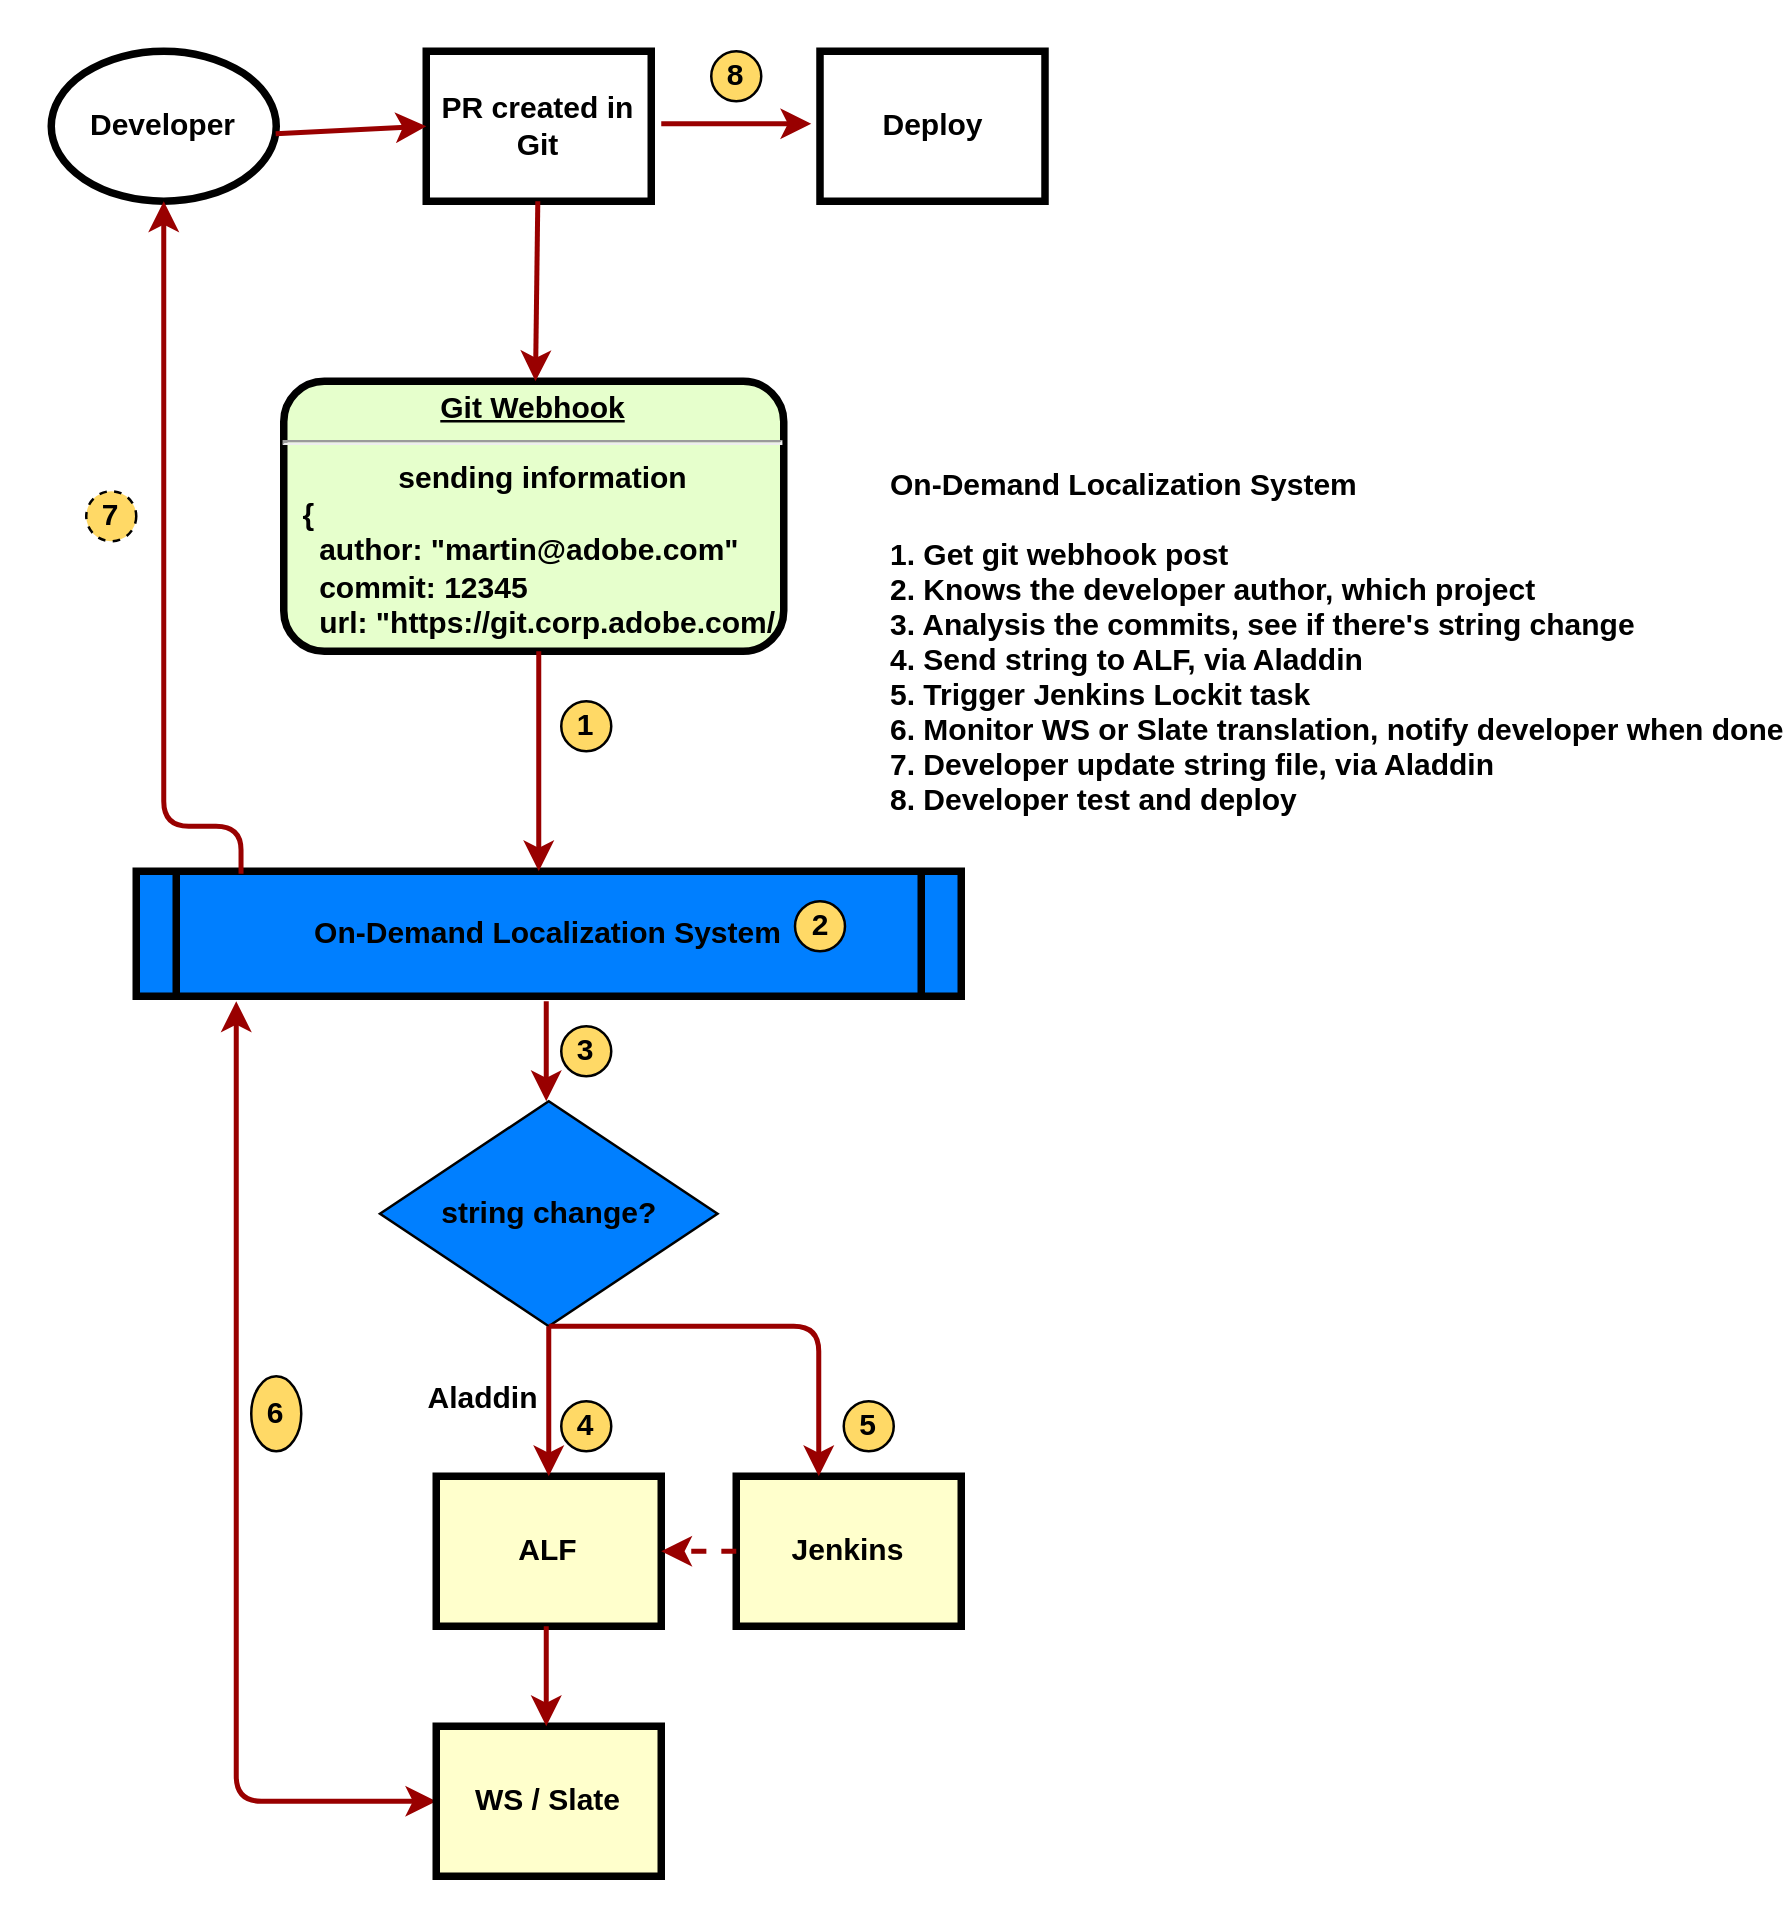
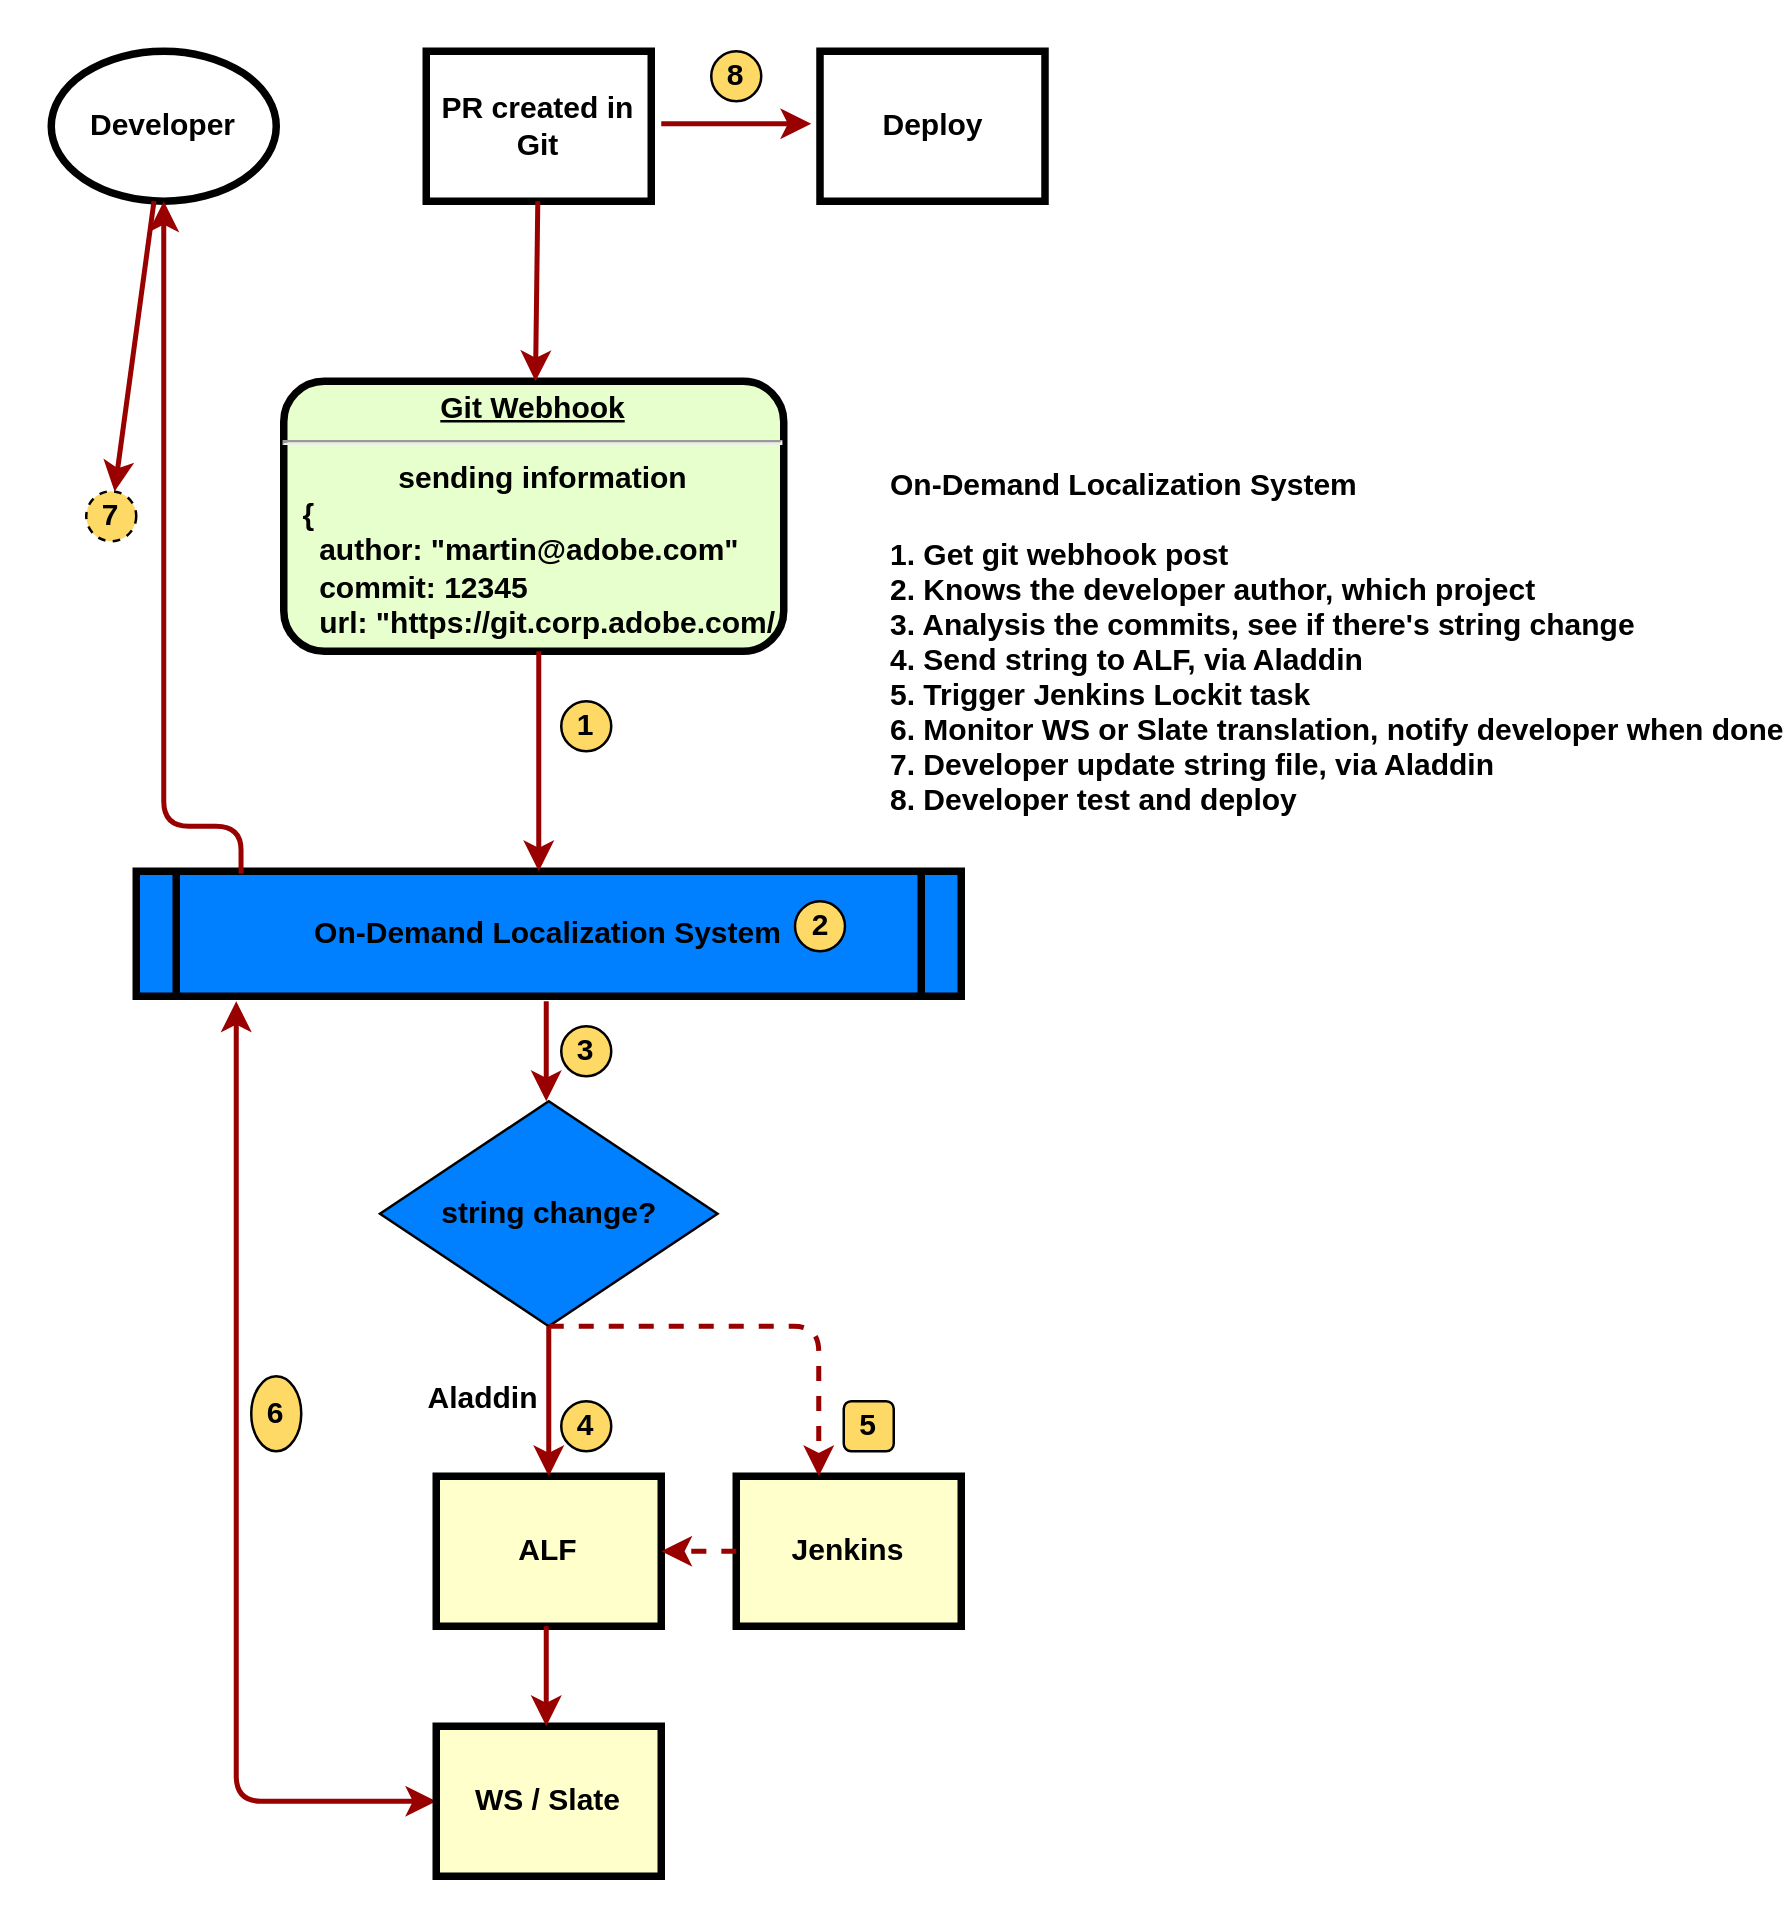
edge "Developer" -> "PR created in Git": now "Developer" -> "7"
edge "string change?" -> "Jenkins": style solid -> dashed
node "5": shape ellipse -> rounded rectangle
